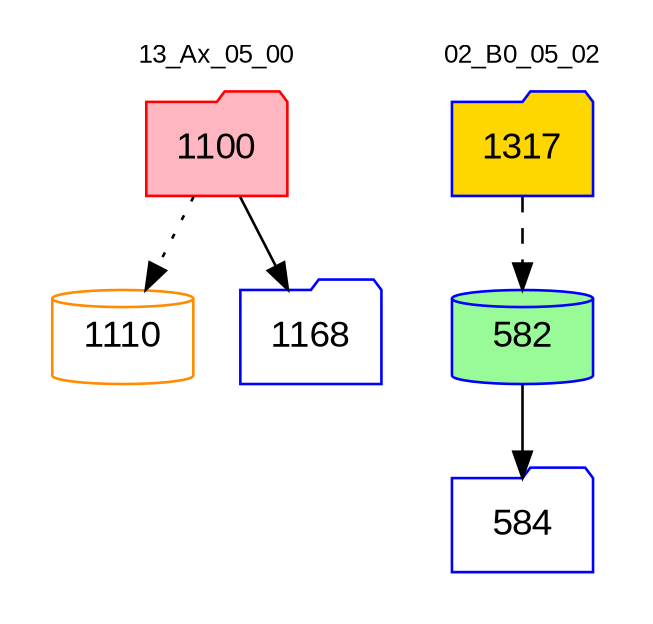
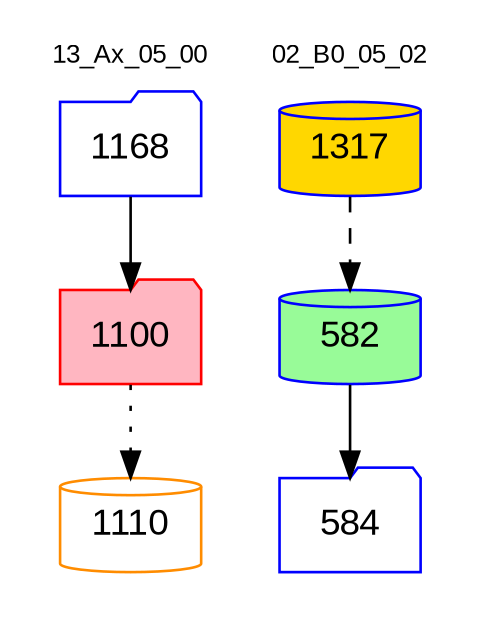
node "1317": shape folder -> cylinder
edge "1100" -> "1168": reversed
